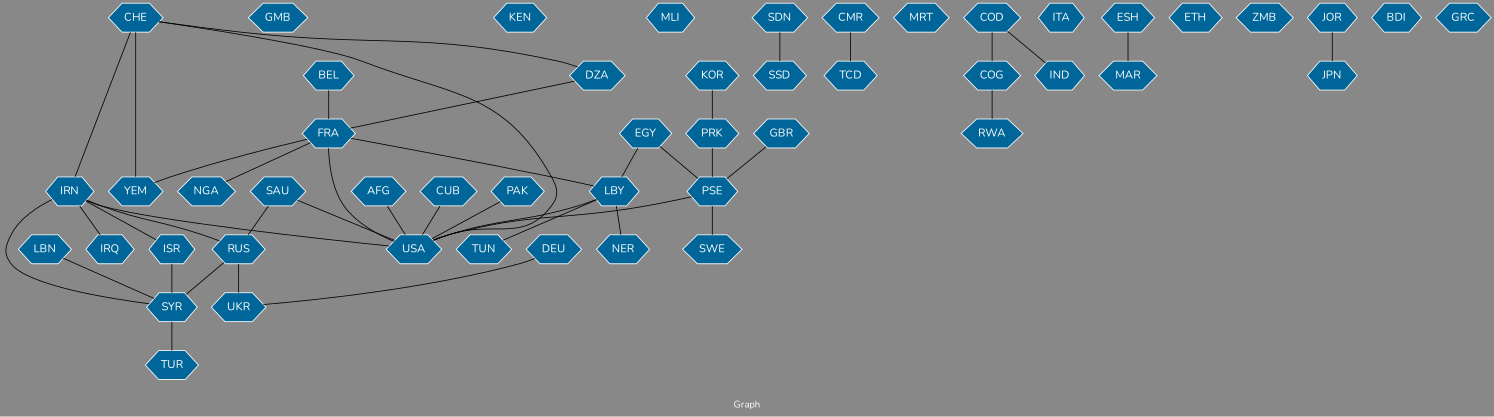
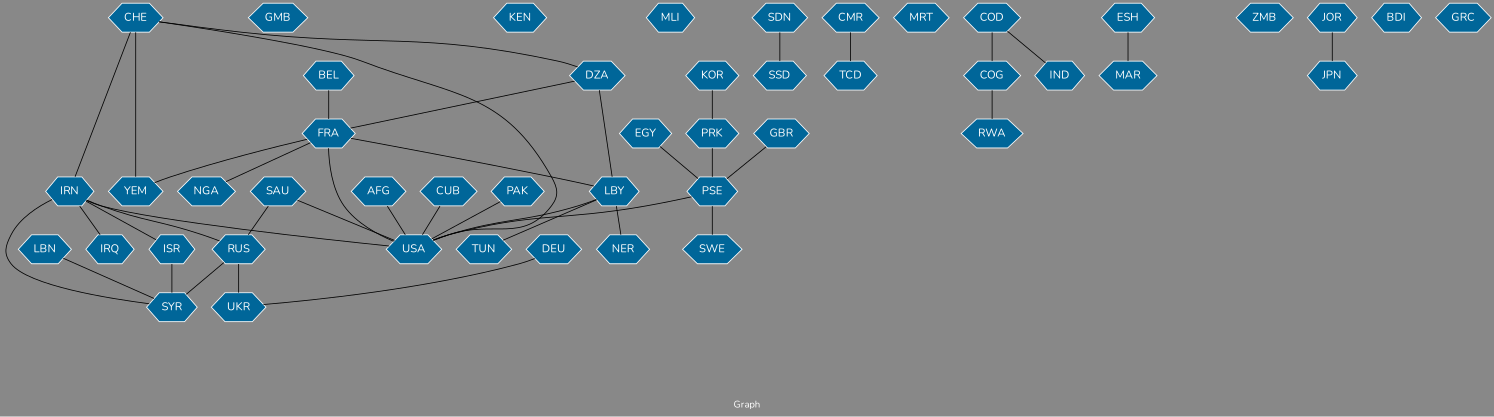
node "ITA": removed
node "ETH": removed
edge "EGY" -- "LBY": now "DZA" -- "LBY"
node "TUR": removed
